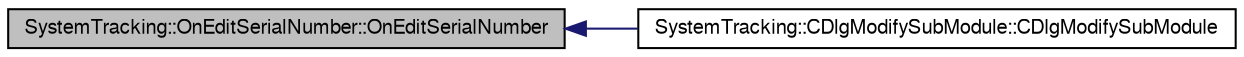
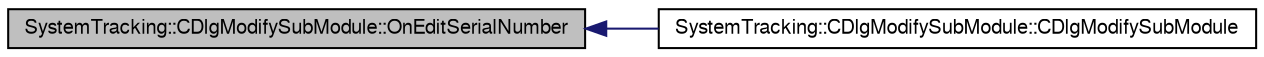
node "SystemTracking::OnEditSerialNumber::OnEditSerialNumber": label "SystemTracking::OnEditSerialNumber::OnEditSerialNumber" -> "SystemTracking::CDlgModifySubModule::OnEditSerialNumber"
